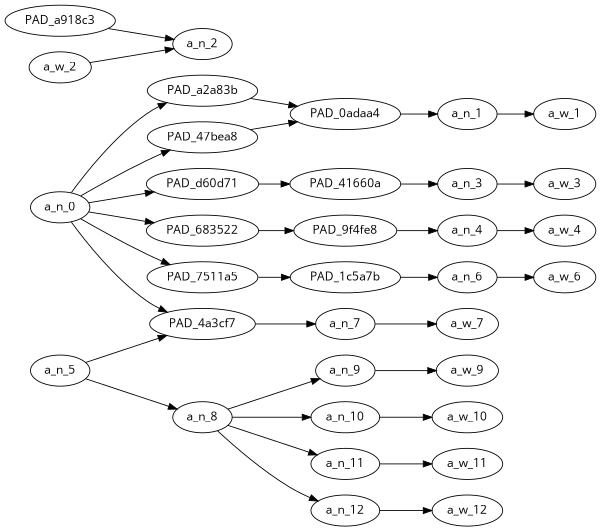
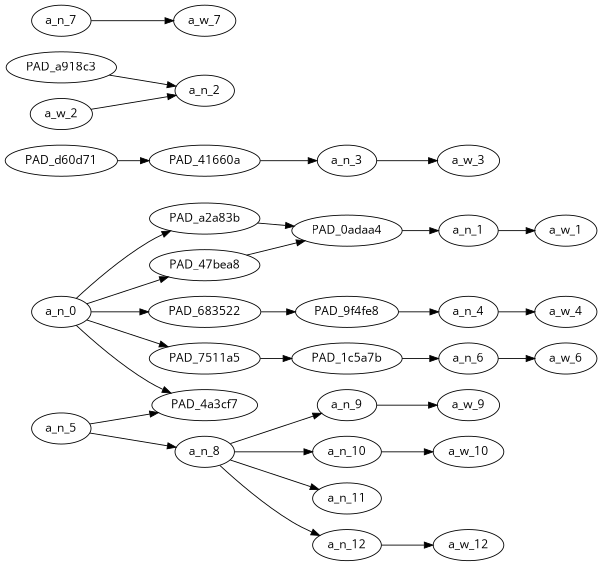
edge "a_n_0" -> "PAD_d60d71": removed
edge "PAD_4a3cf7" -> "a_n_7": removed
node "a_w_11": removed
